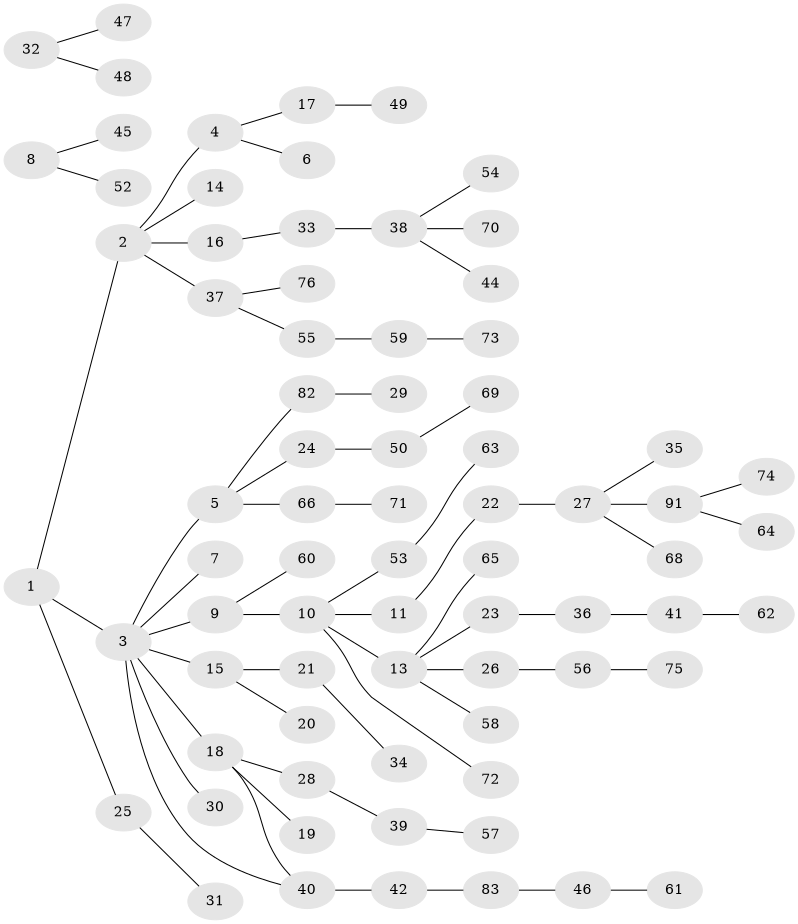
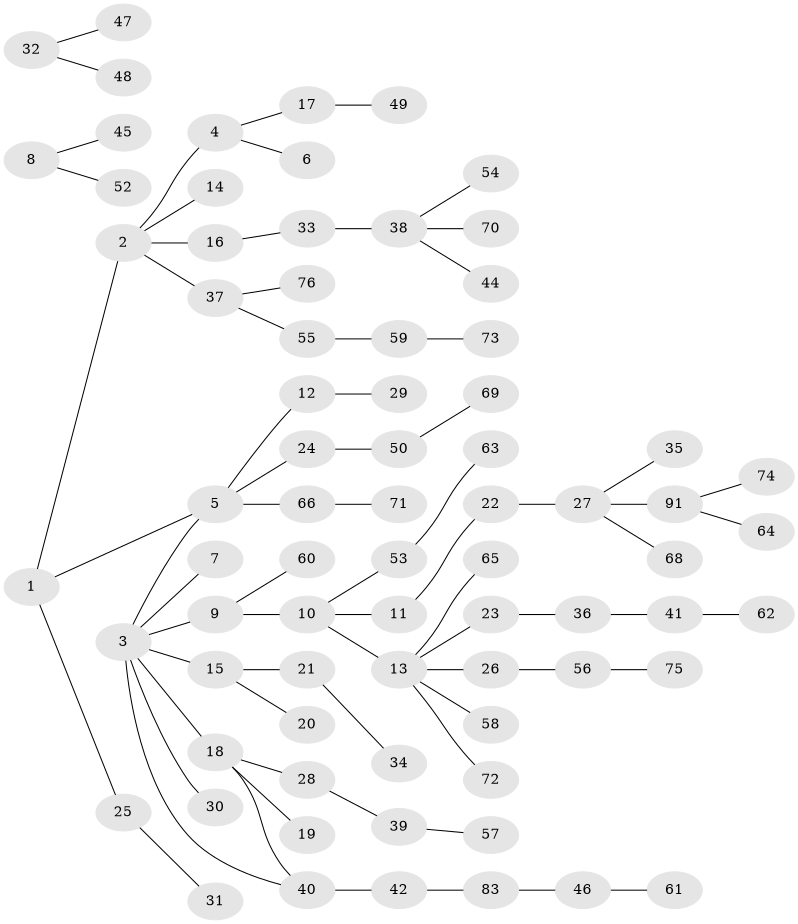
node "82": label "82" -> "12"
edge "1" -- "3": now "1" -- "5"
edge "10" -- "72": now "13" -- "72"
